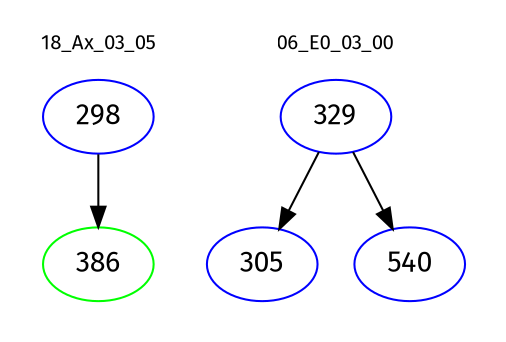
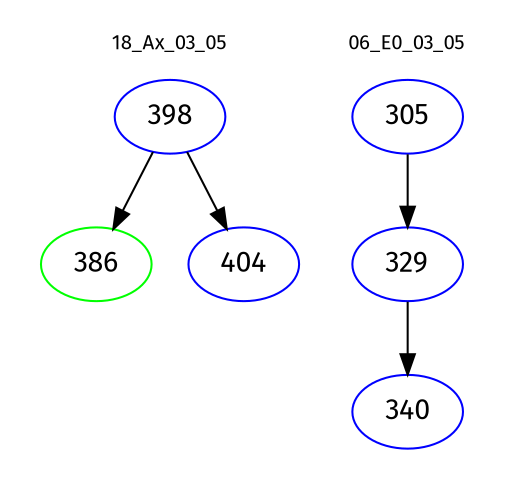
cluster "06_E0_03_00": label "06_E0_03_00" -> "06_E0_03_05"
node "298": label "298" -> "398"
edge "329" -> "305": reversed
node "404": added
node "540": label "540" -> "340"
